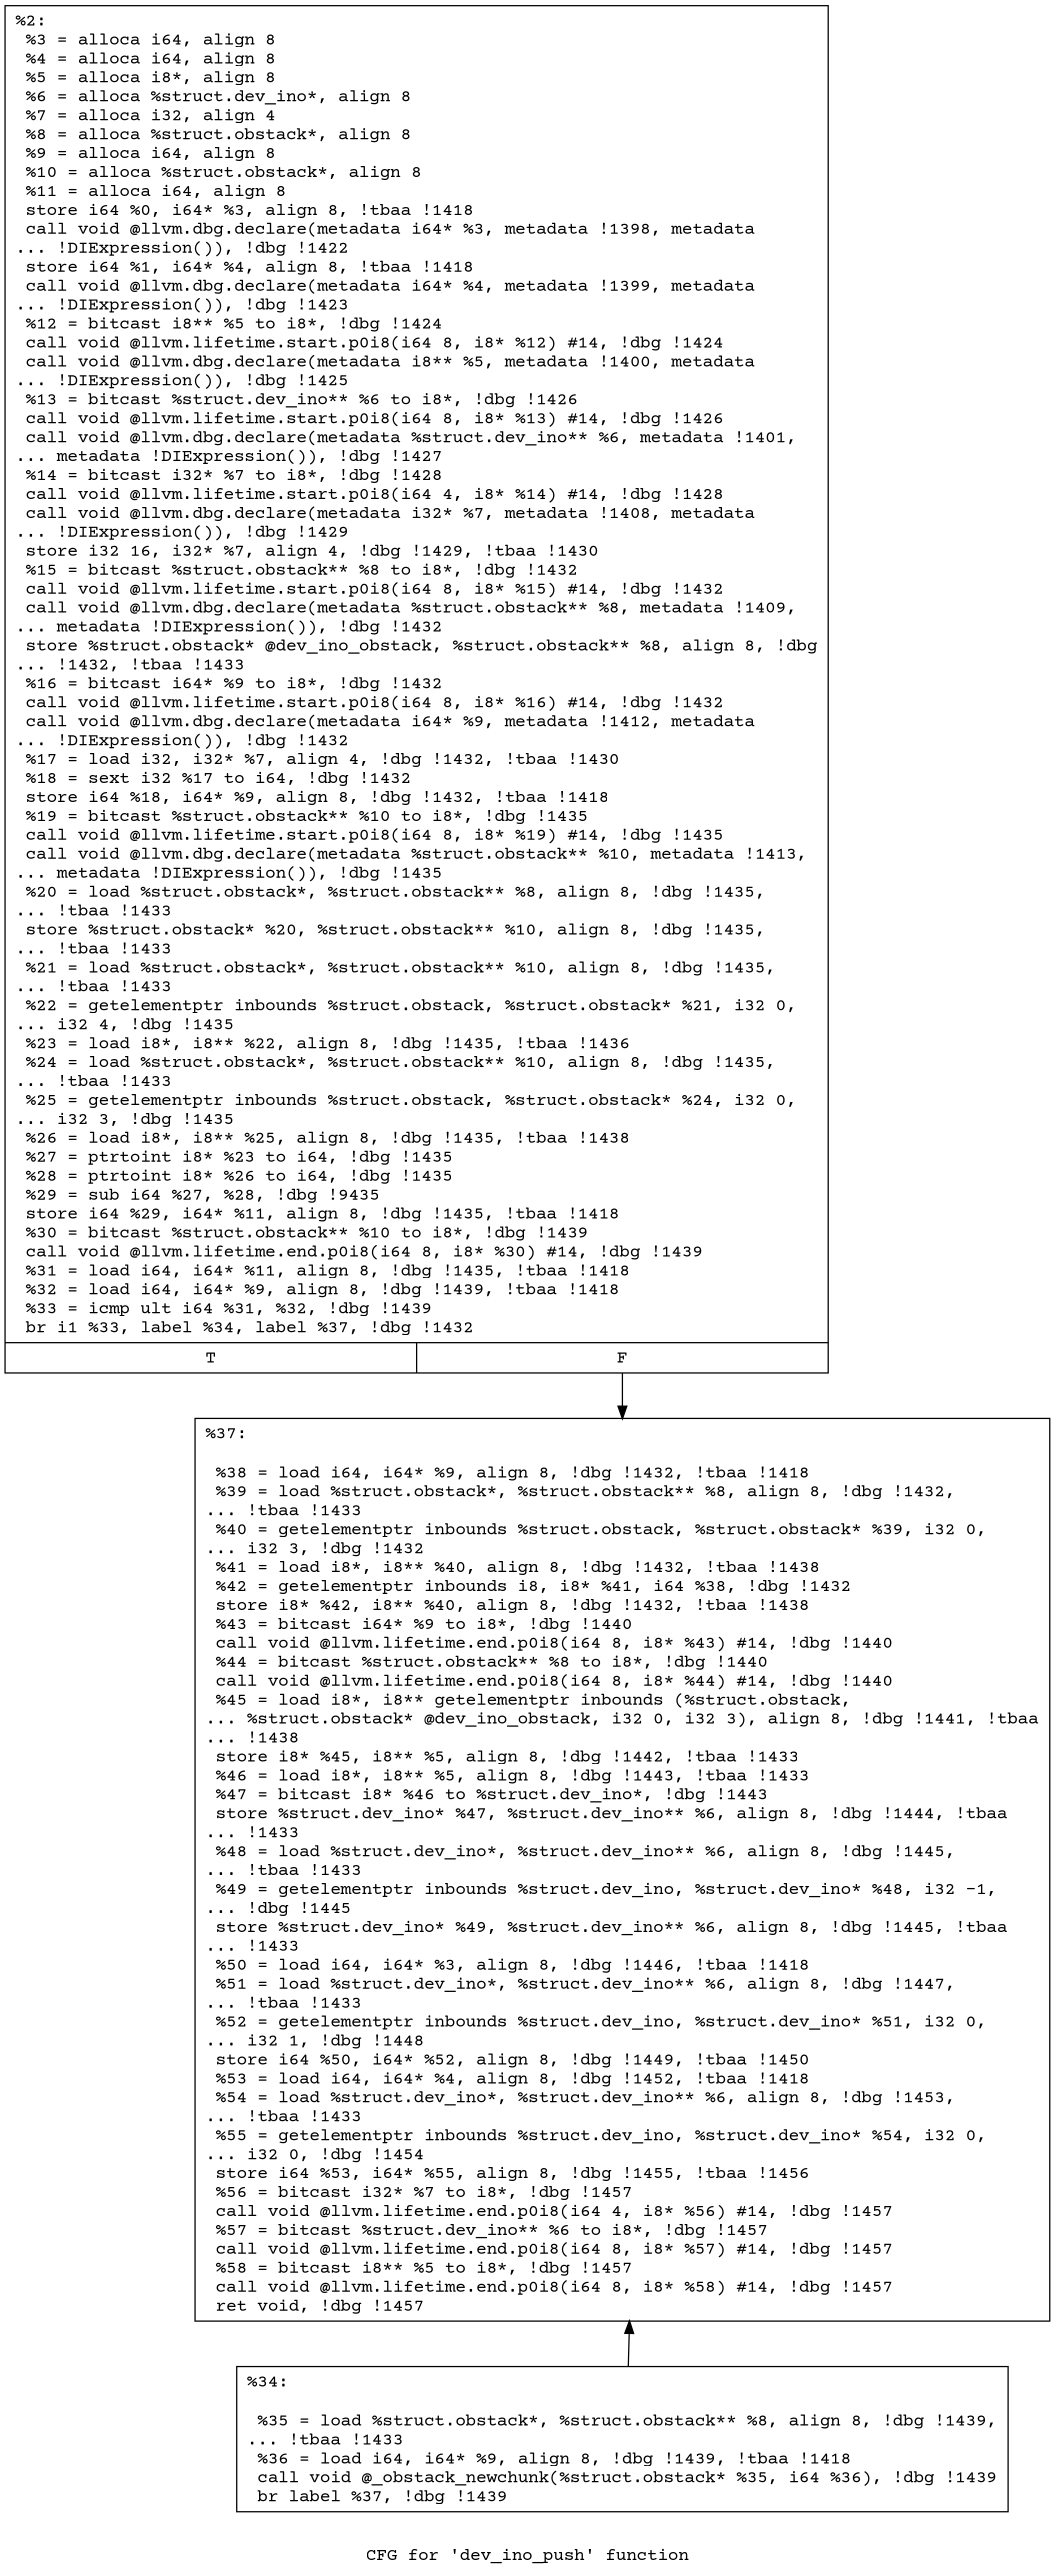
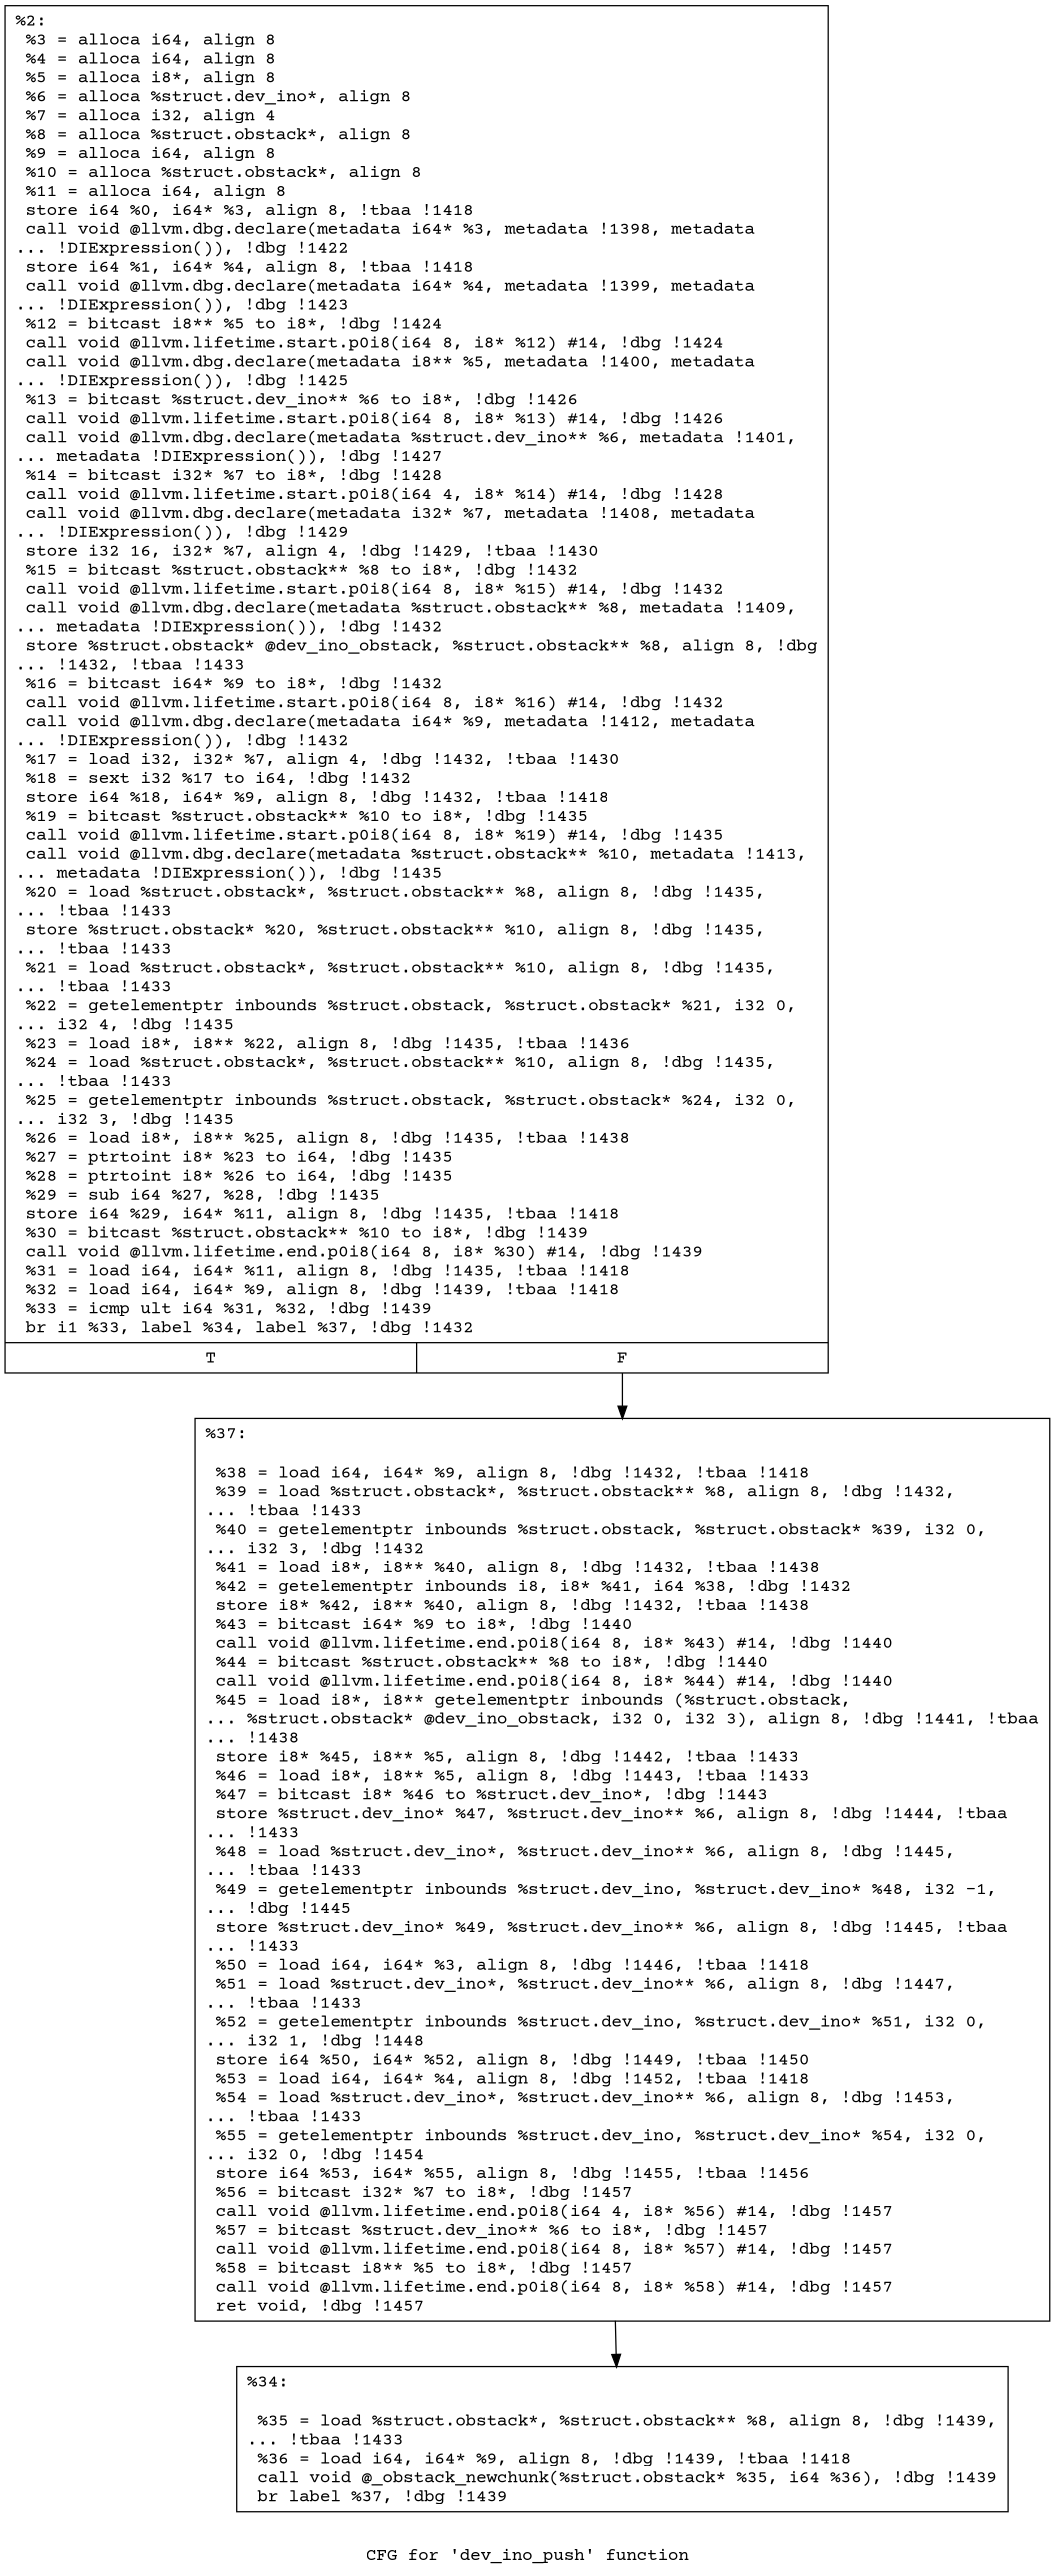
node "%2:": text "%29 = sub i64 %27, %28, !dbg !9435" -> "%29 = sub i64 %27, %28, !dbg !1435"
edge "%34:" -> "%37:": reversed
